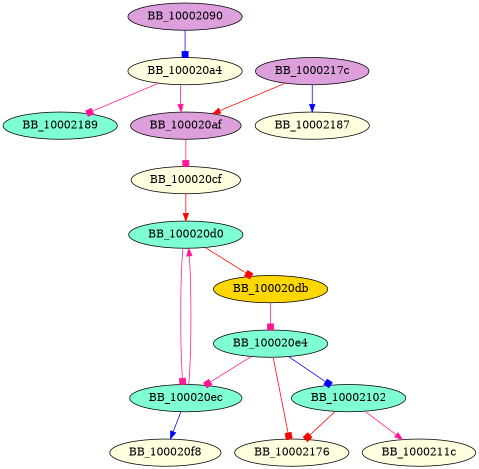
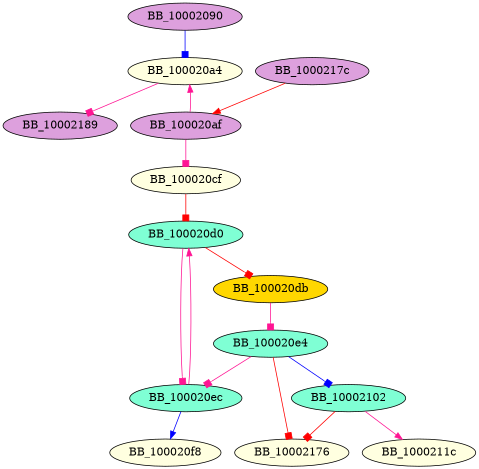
edge "BB_100020a4" -> "BB_100020af": reversed
node "BB_10002189": fillcolor aquamarine -> plum
node "BB_10002187": removed
edge "BB_100020cf" -> "BB_100020d0": arrowhead normal -> box
